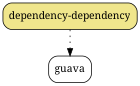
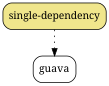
node "dependency-dependency": label "dependency-dependency" -> "single-dependency"
